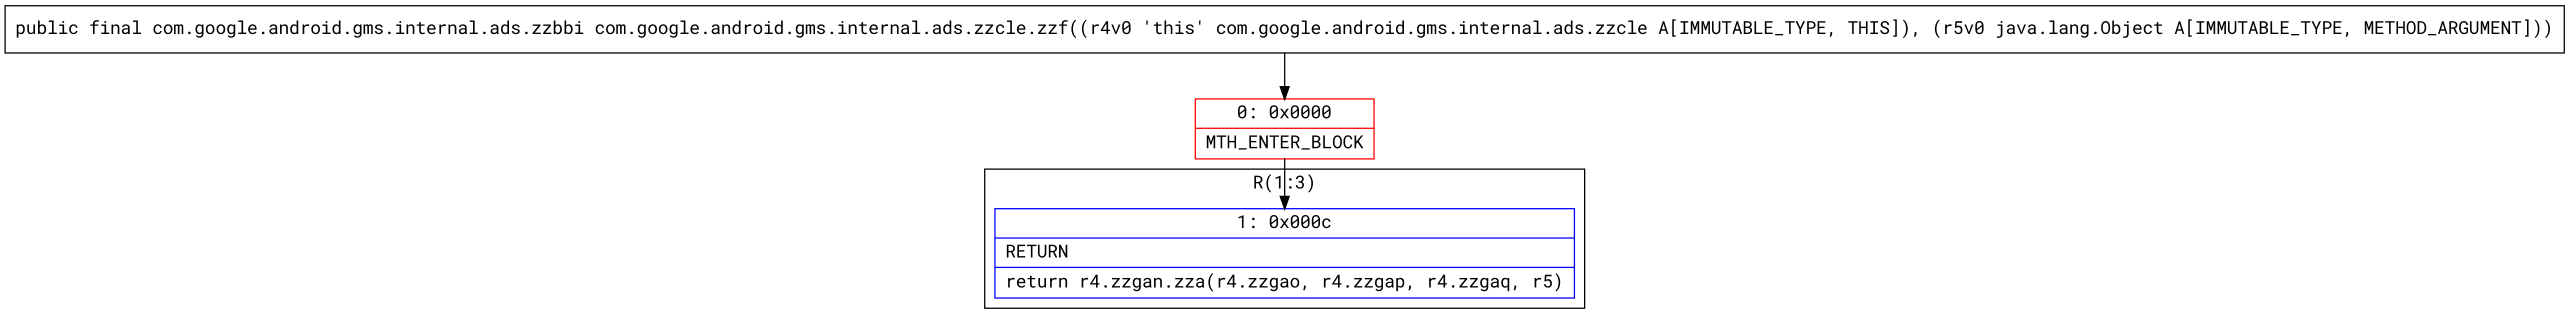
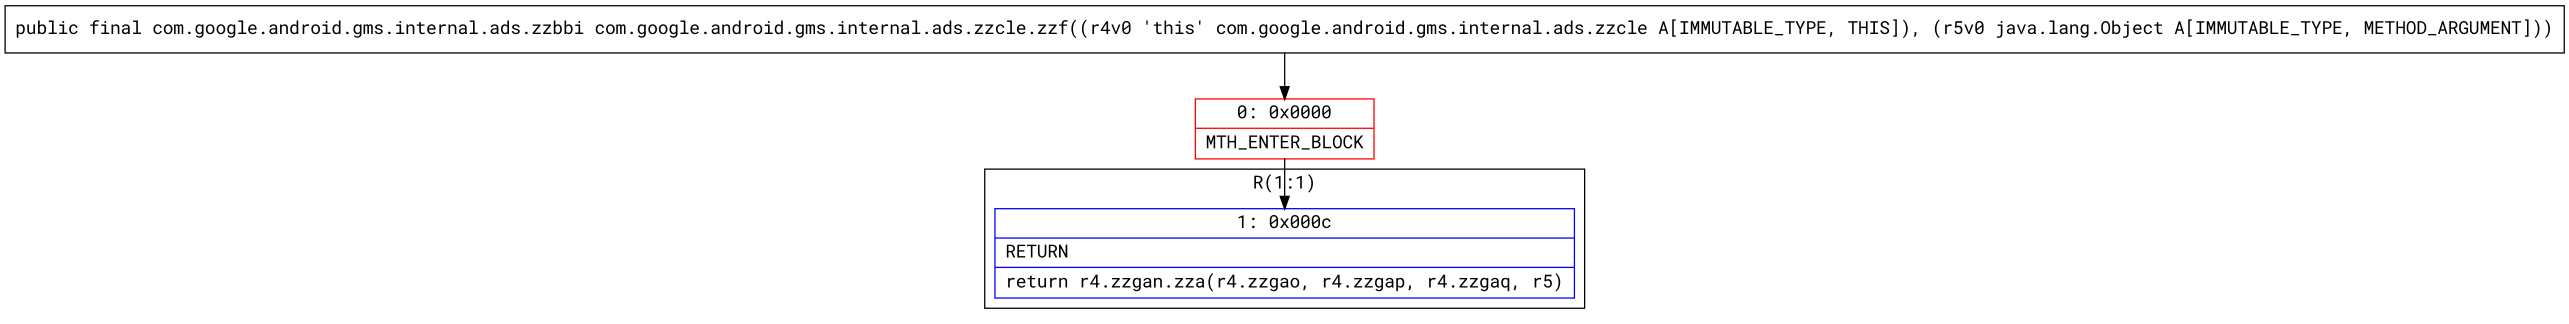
cluster "R(1:3)": label "R(1:3)" -> "R(1:1)"
